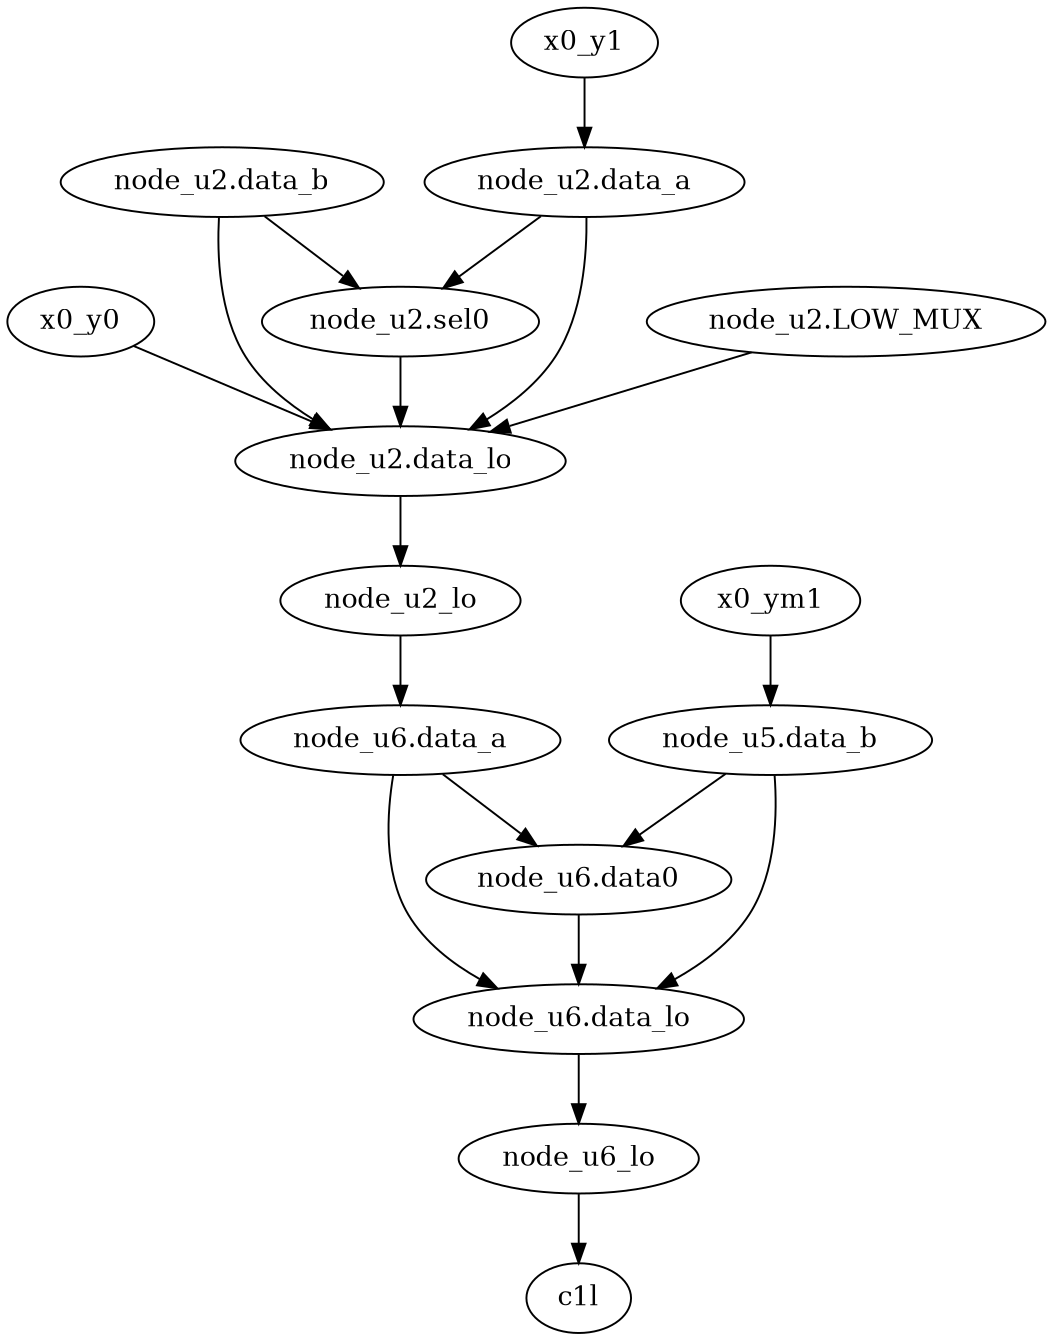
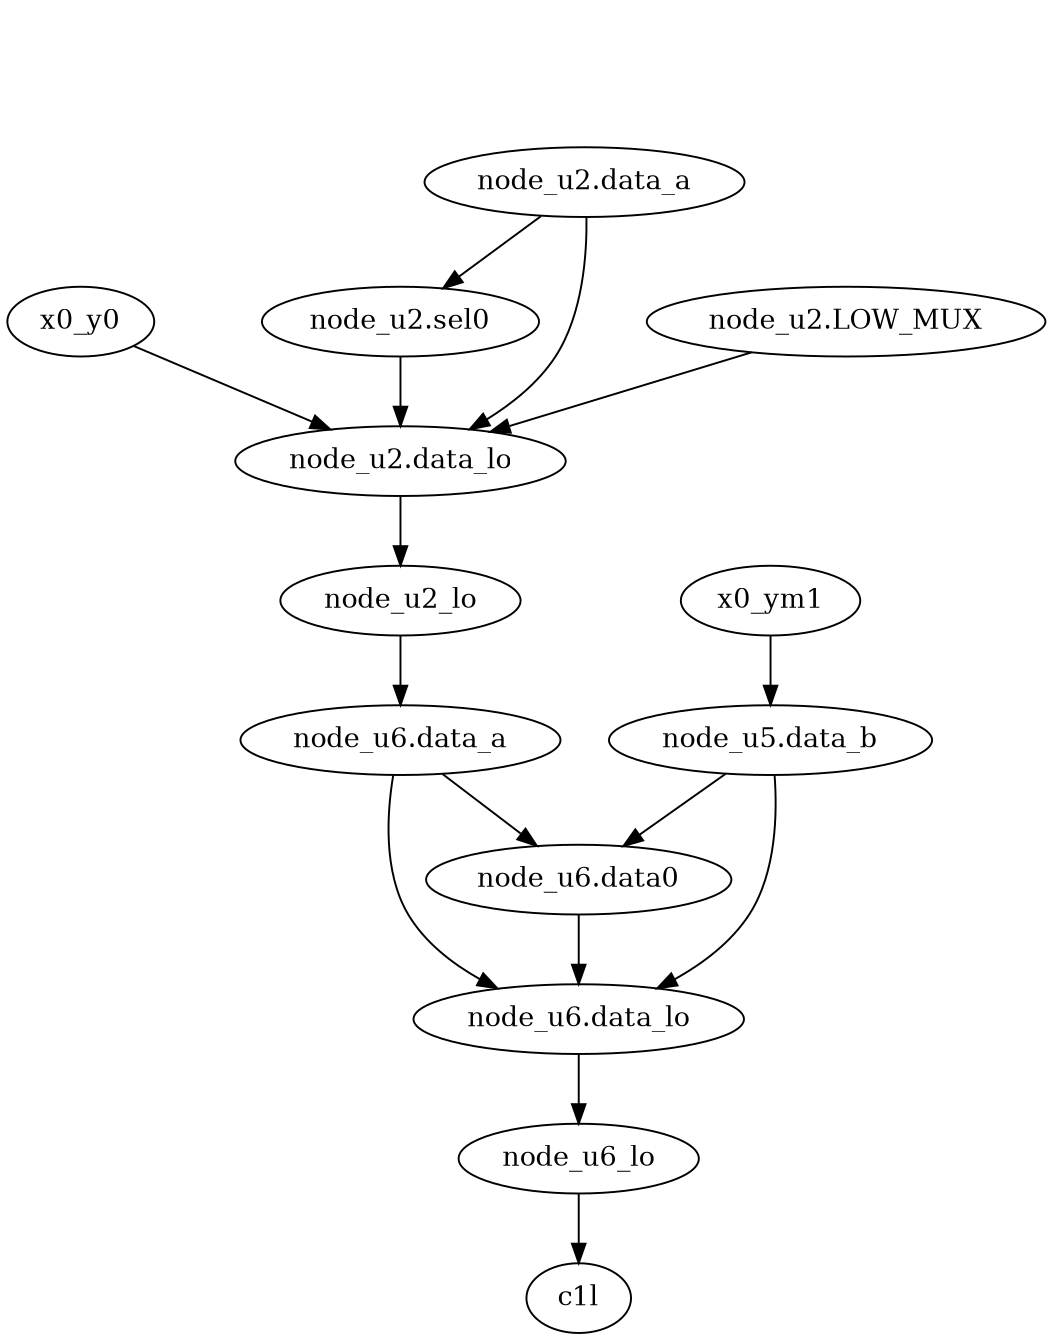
node "x0_y1": removed
node "node_u2.data_b": removed
